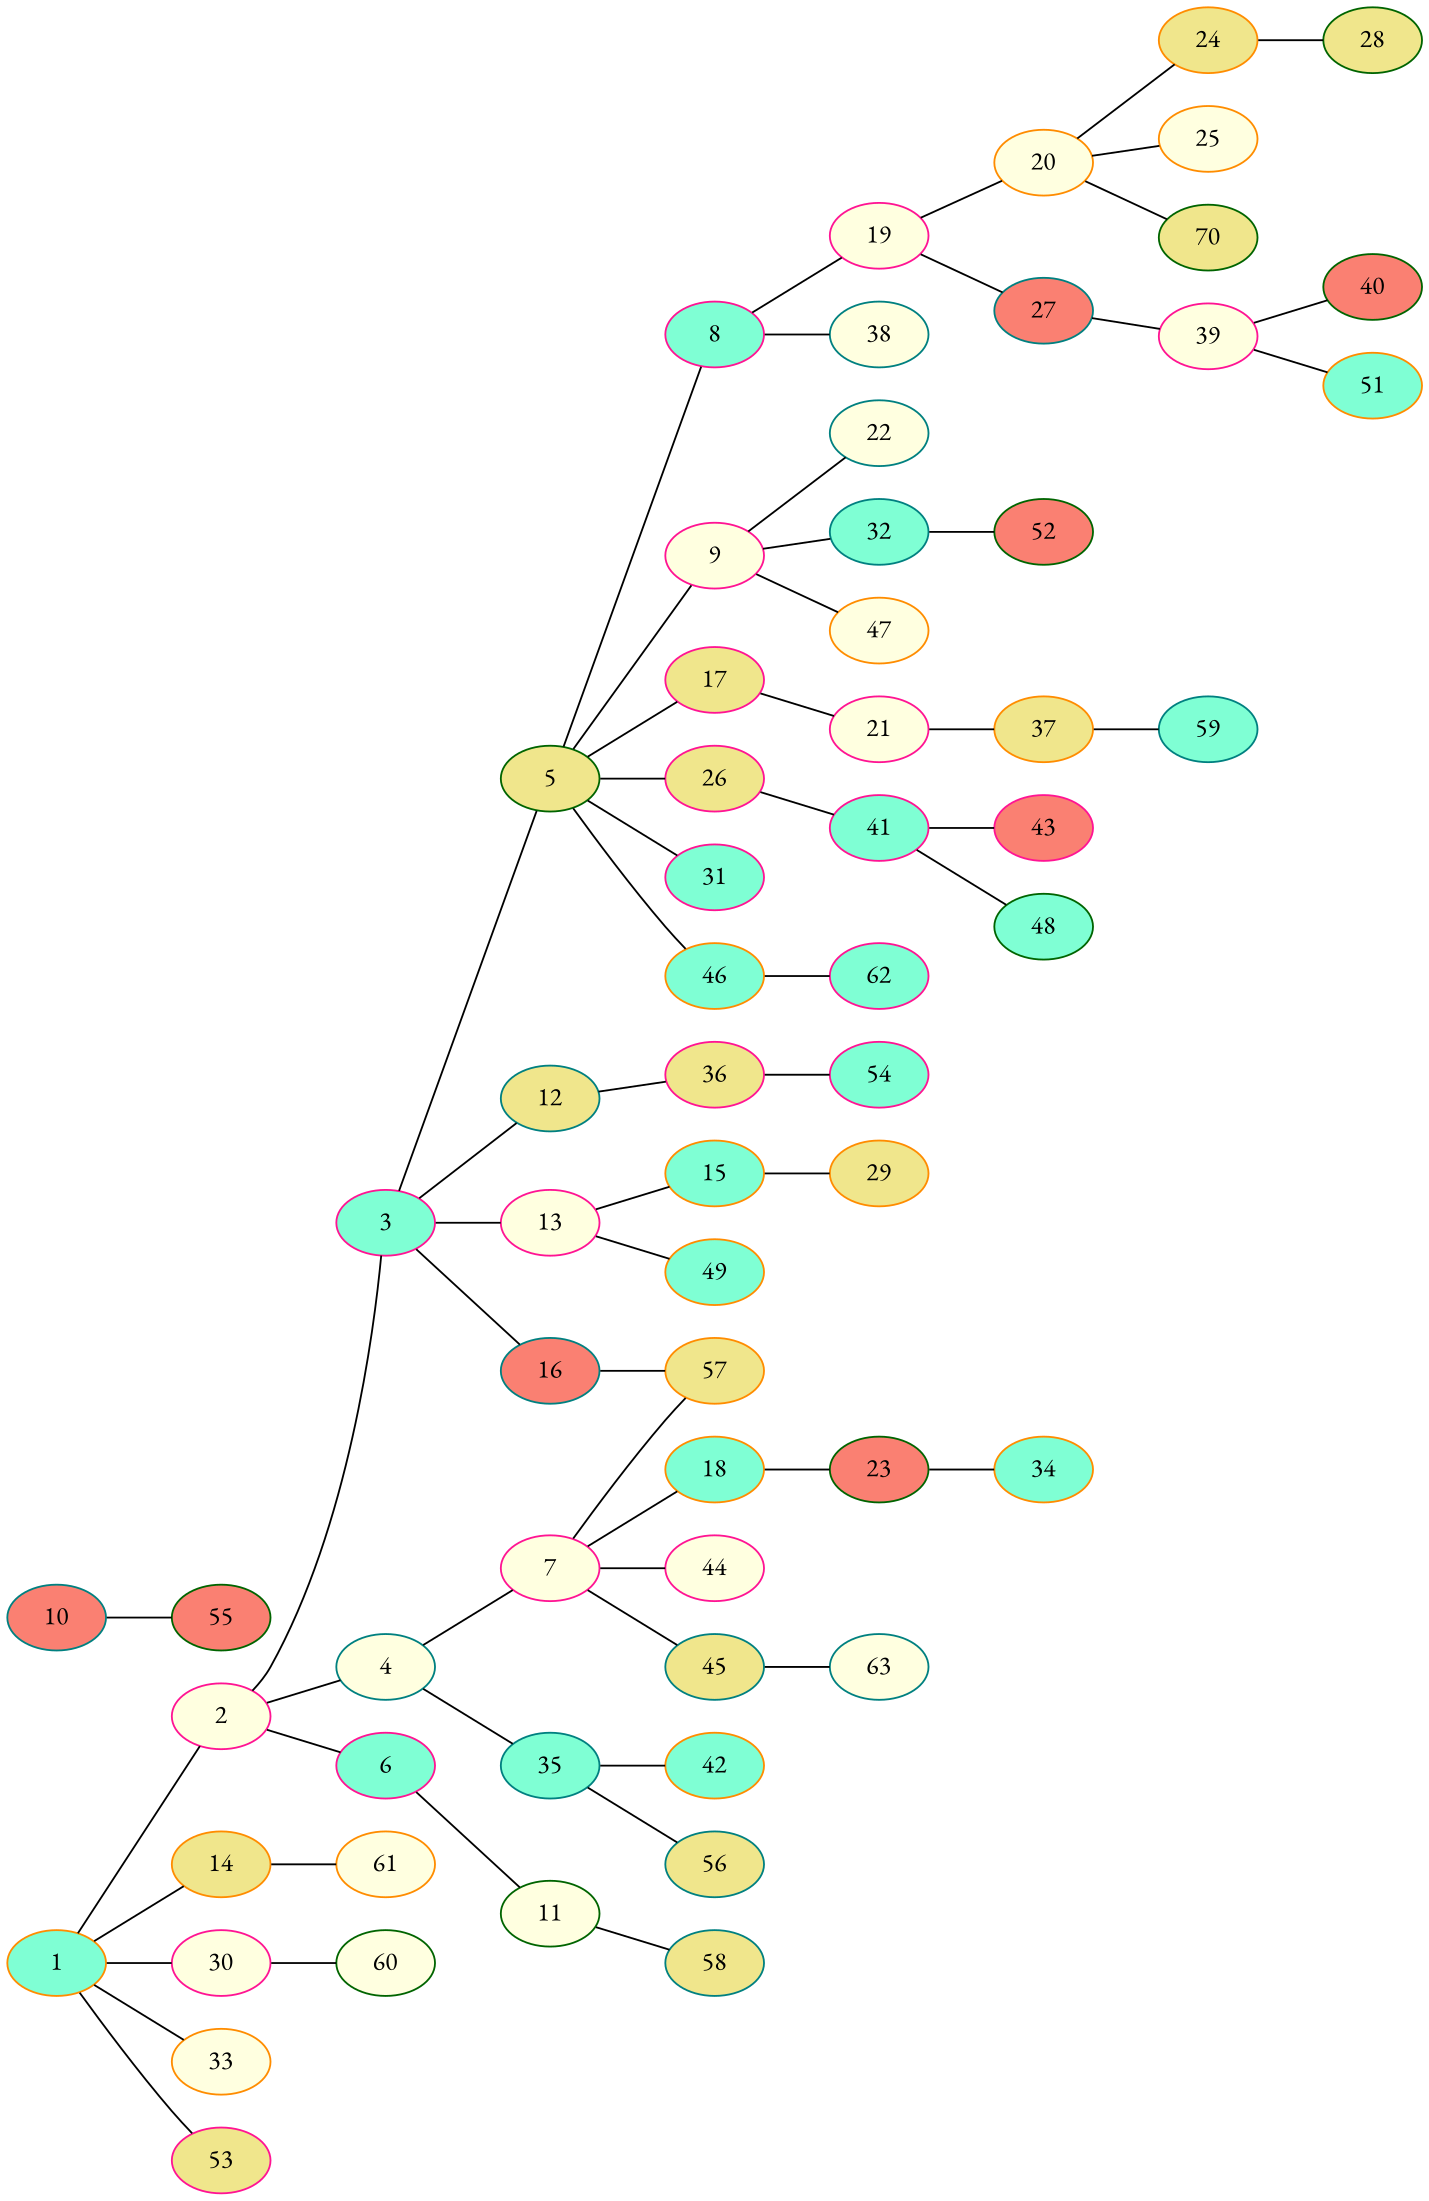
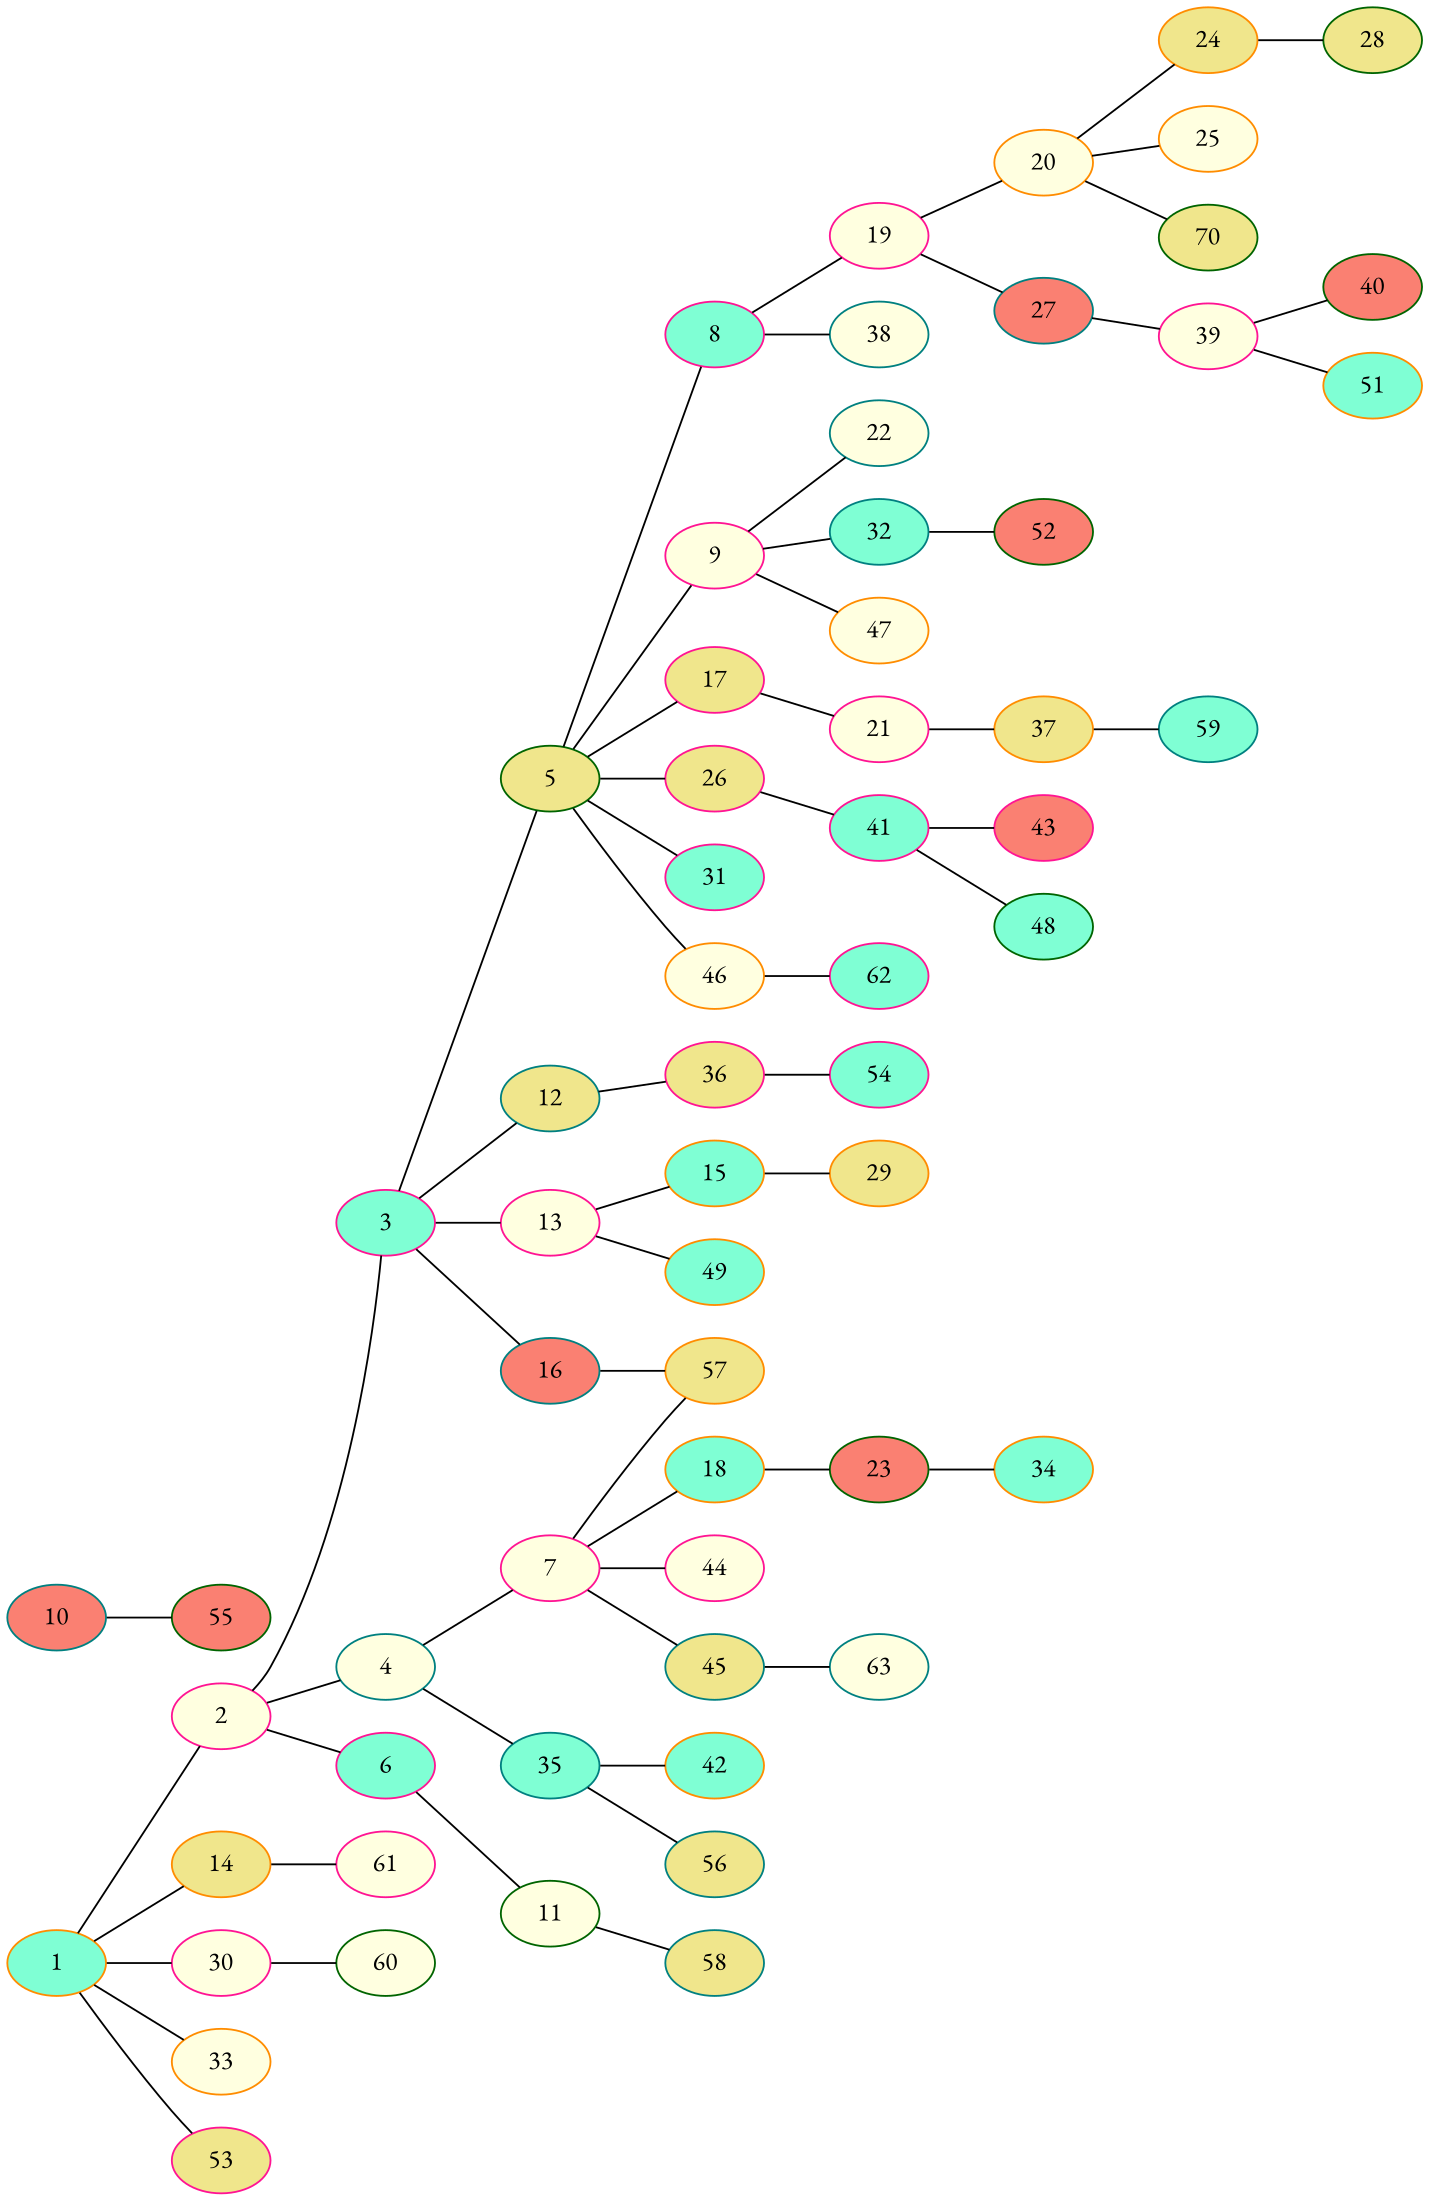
node "46": fillcolor aquamarine -> lightyellow
node "61": color darkorange -> deeppink
